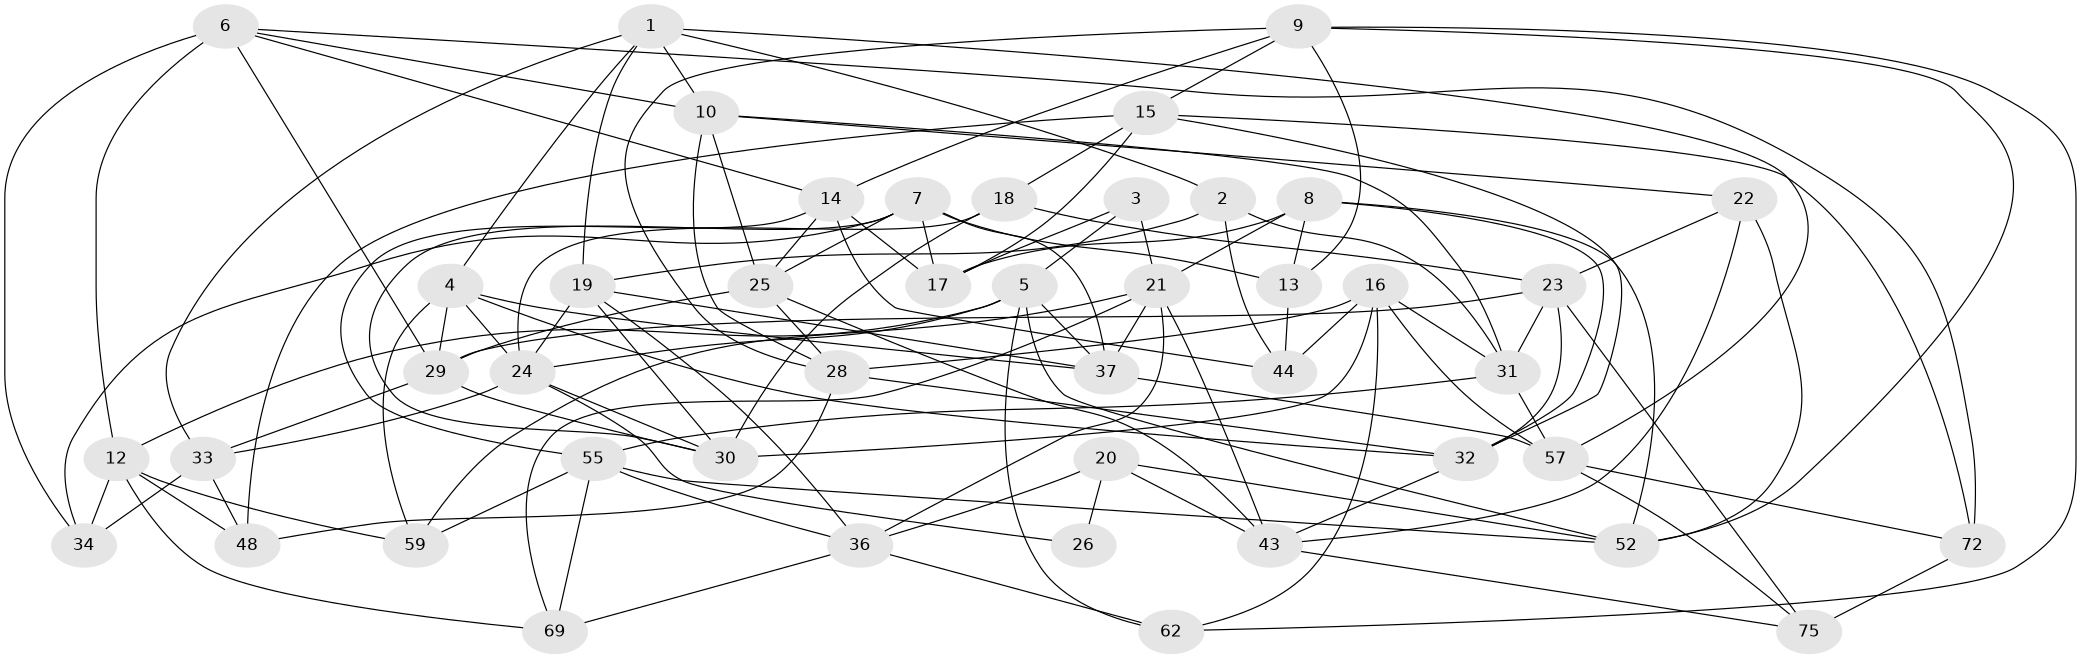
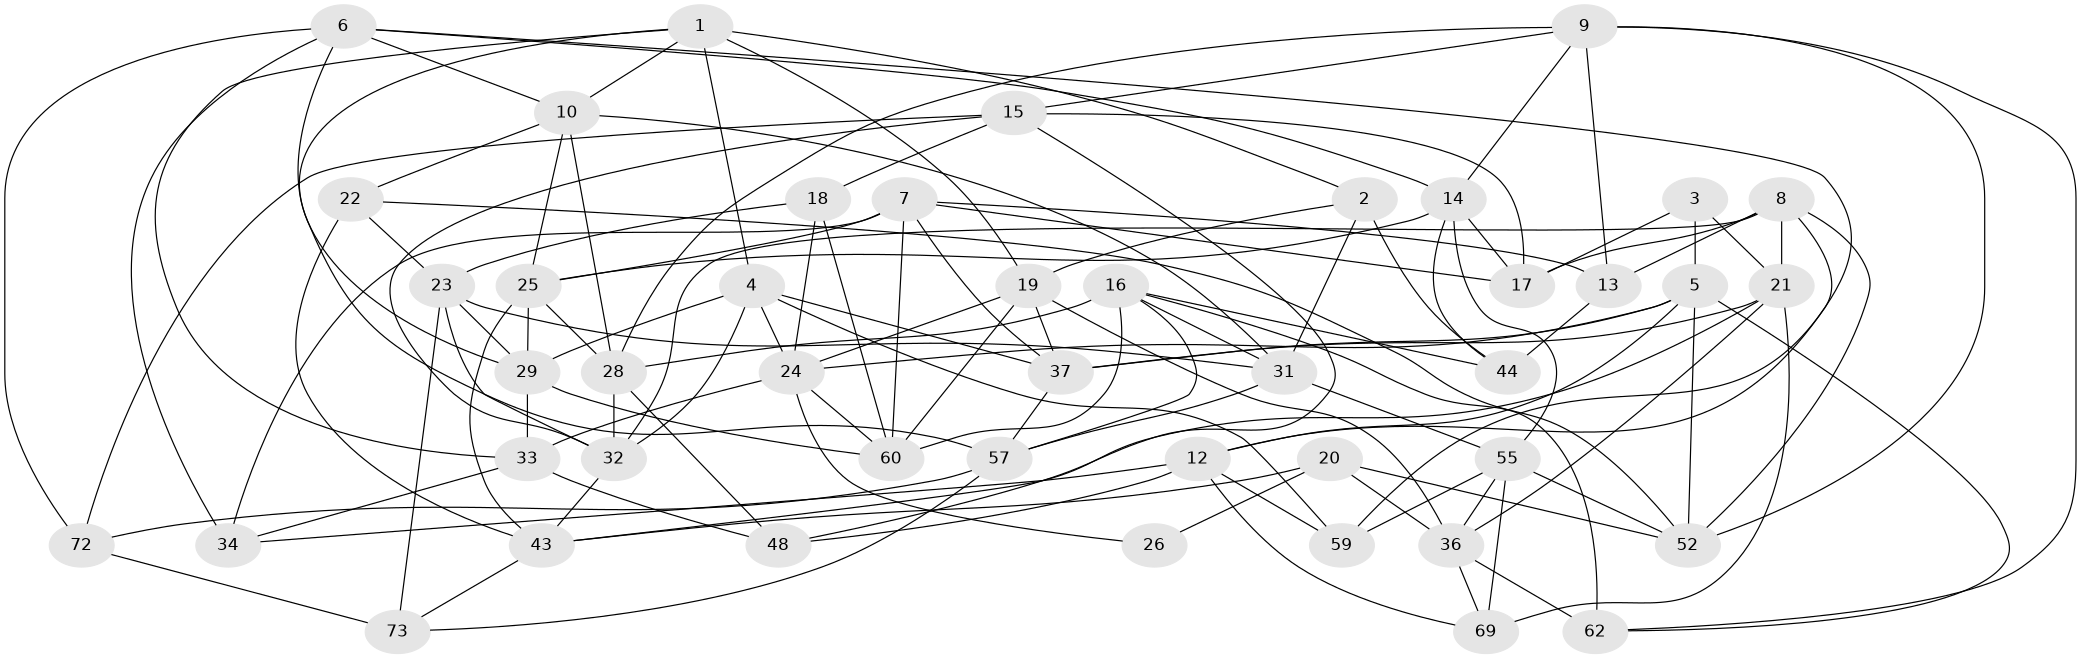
edge "21" -- "59": now "8" -- "59"
node "30": label "30" -> "60"
node "75": label "75" -> "73"
